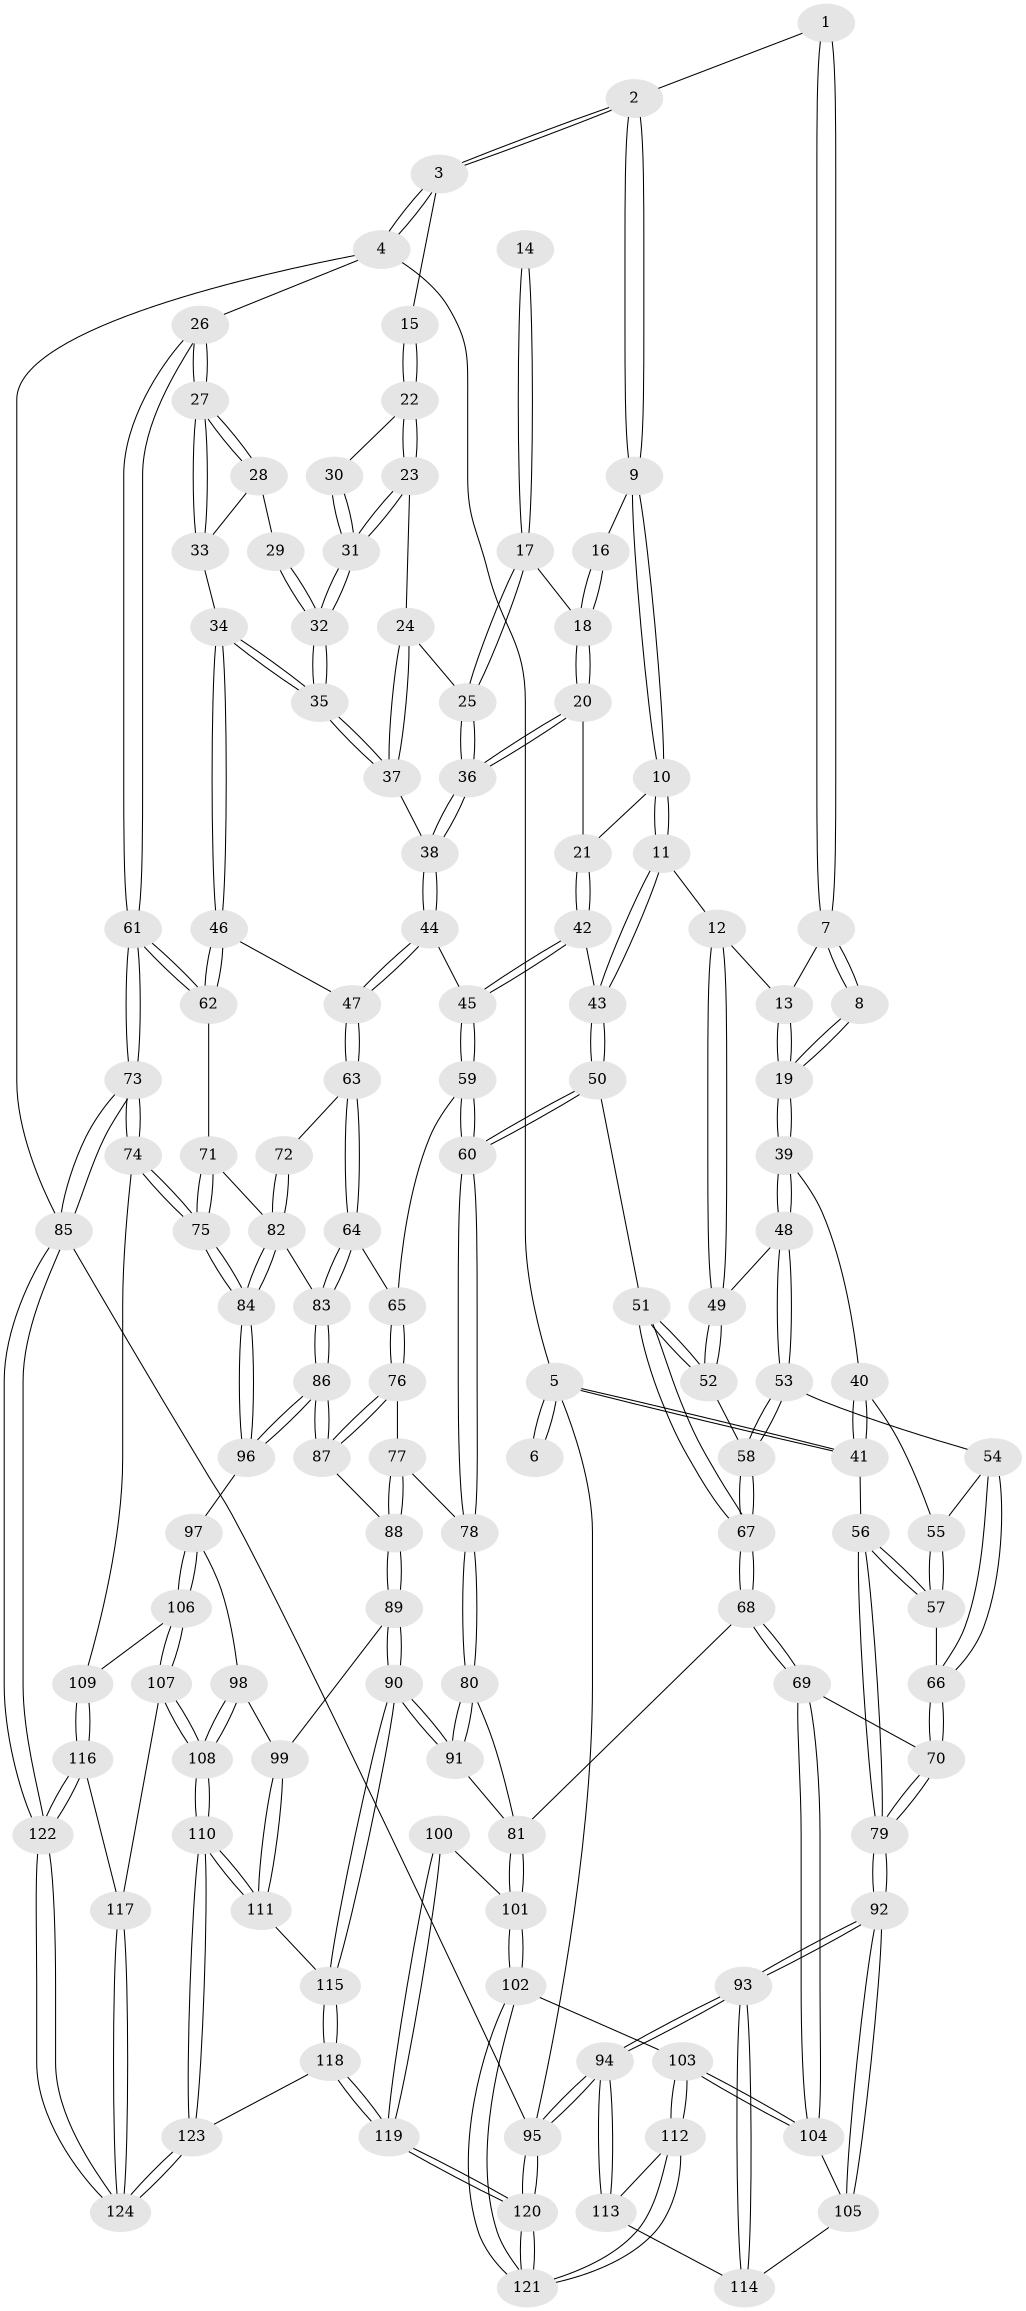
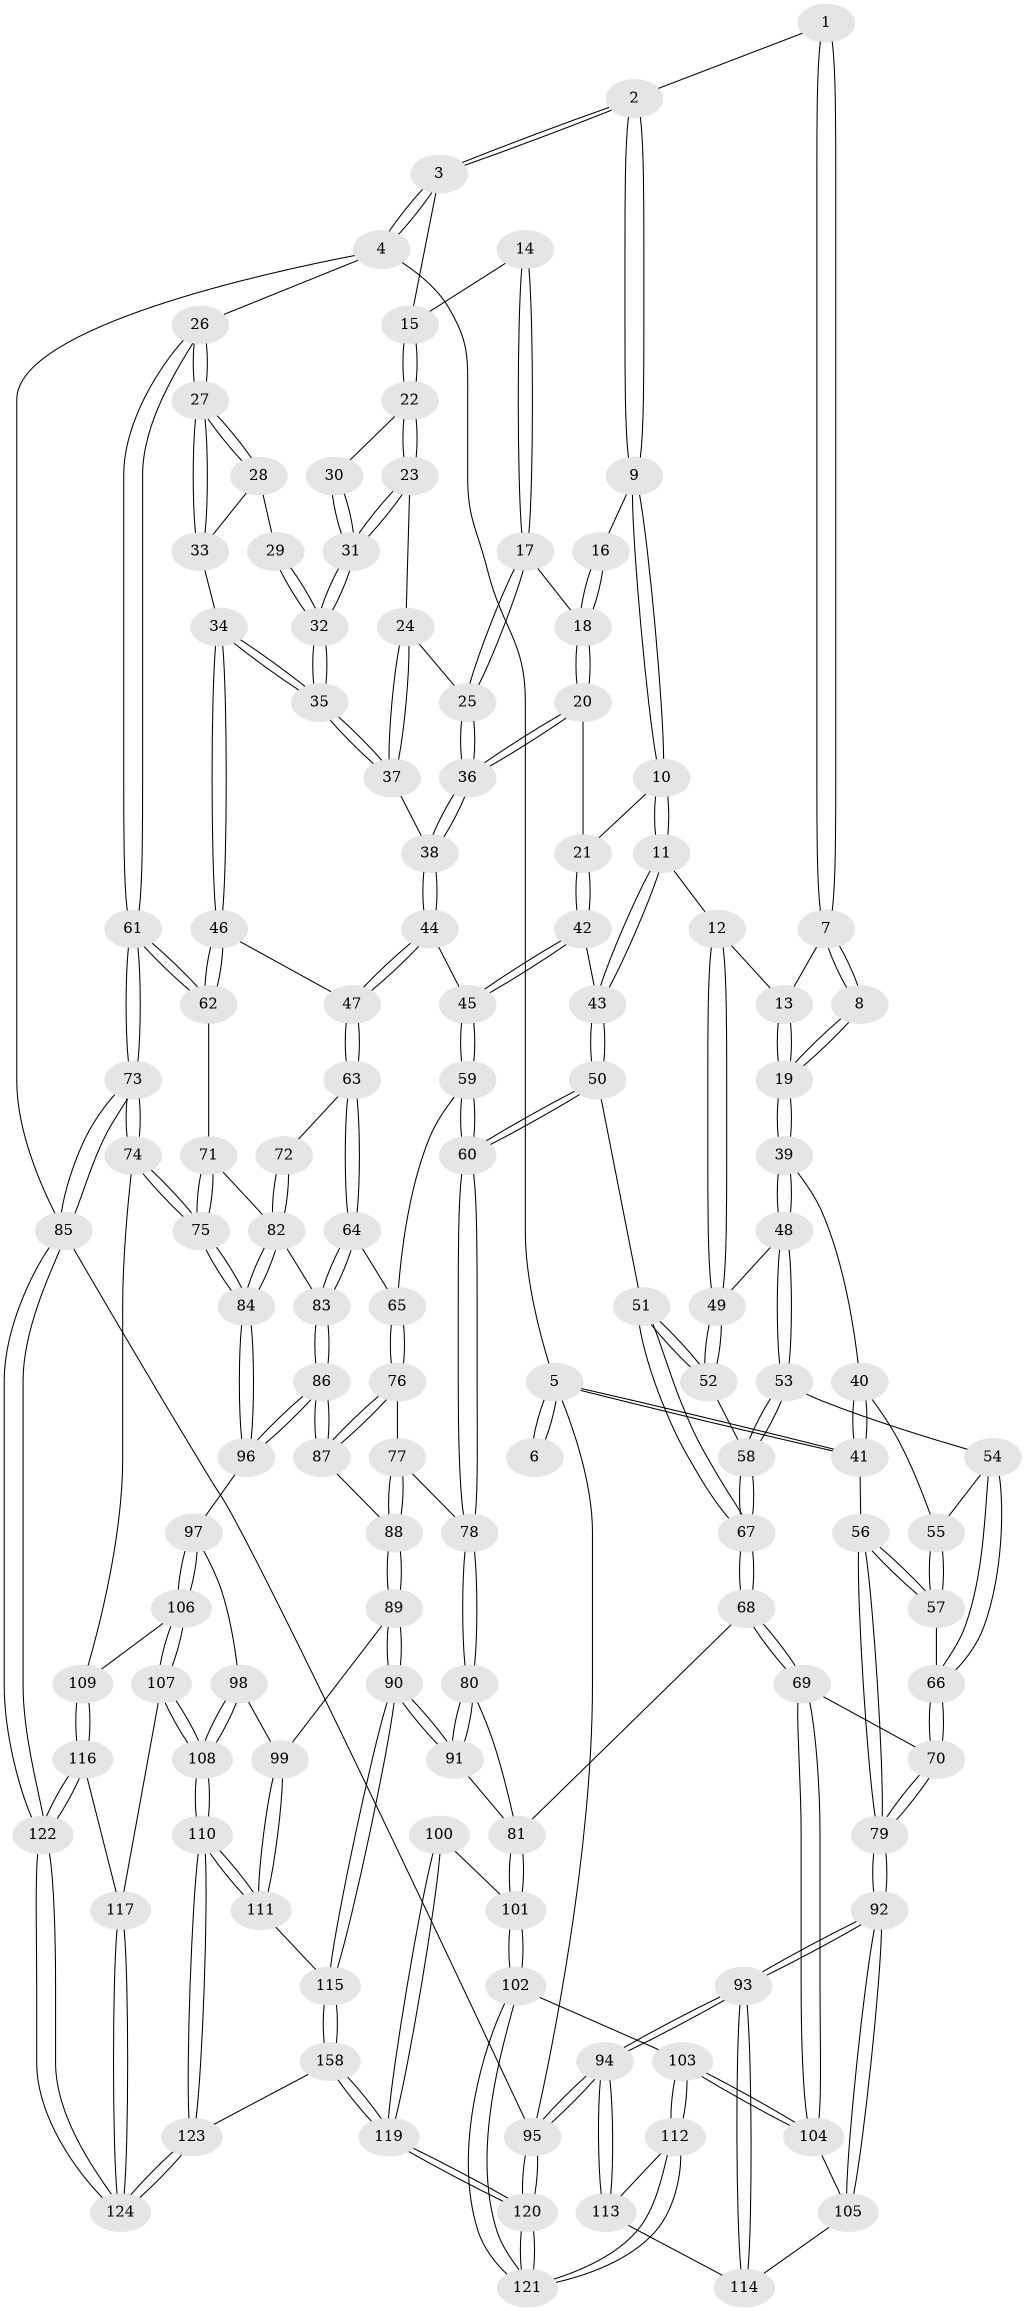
edge "14" -- "15": added
node "118": label "118" -> "158"
